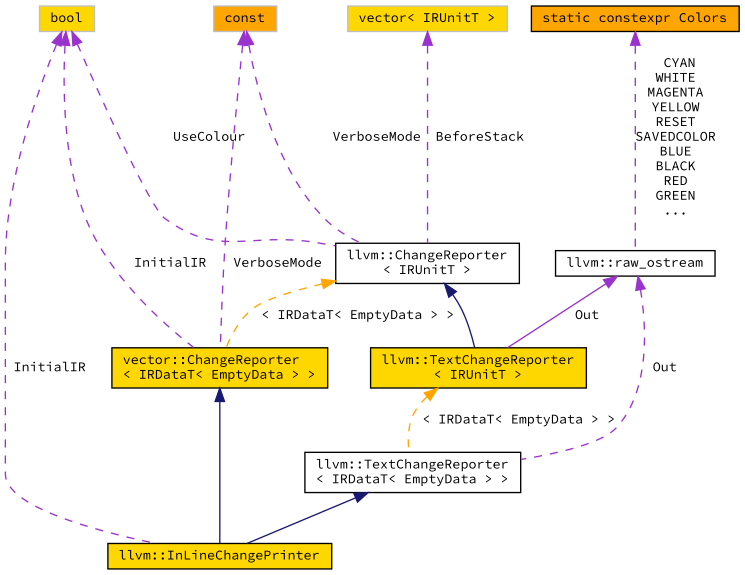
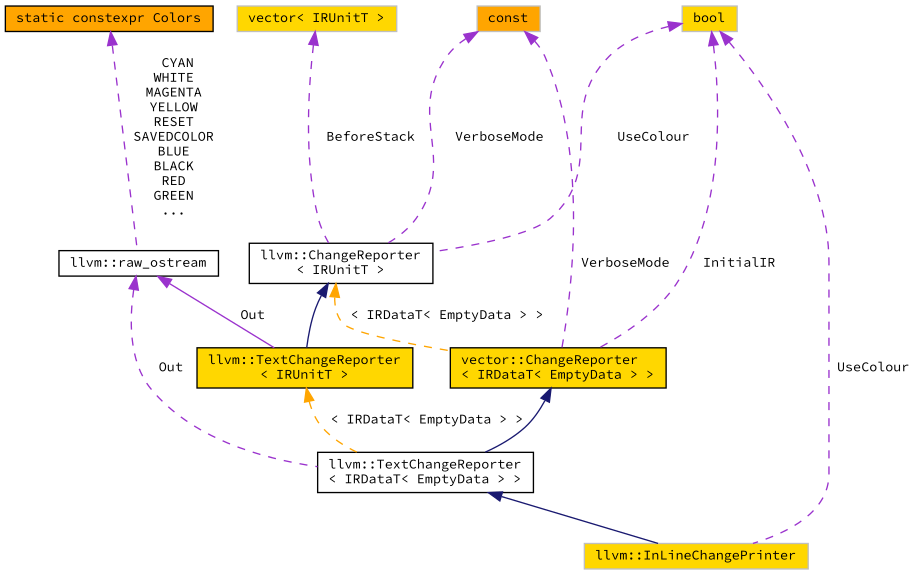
edge "llvm::InLineChangePrinter" -> "bool": label " InitialIR" -> " UseColour"
edge "llvm::InLineChangePrinter" -> "vector::ChangeReporter < IRDataT< EmptyData > >": now "llvm::TextChangeReporter < IRDataT< EmptyData > >" -> "vector::ChangeReporter < IRDataT< EmptyData > >"
node "llvm::InLineChangePrinter": color black -> grey75
